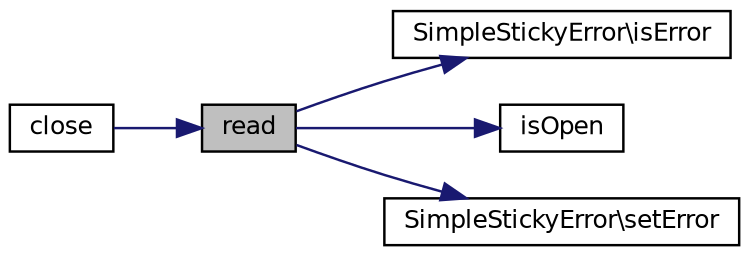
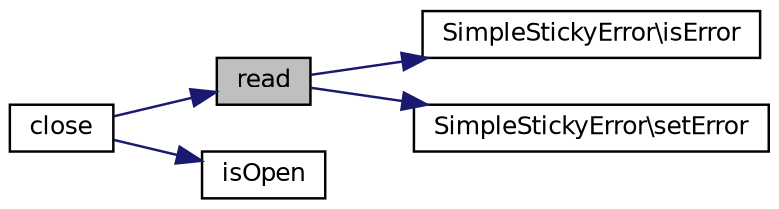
edge "read" -> "isOpen": now "close" -> "isOpen"
